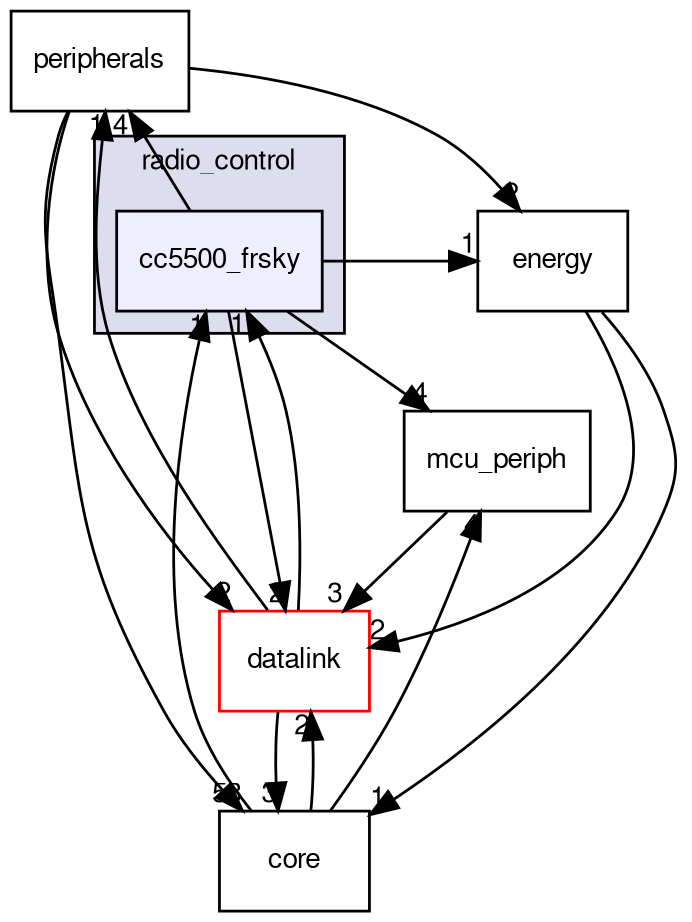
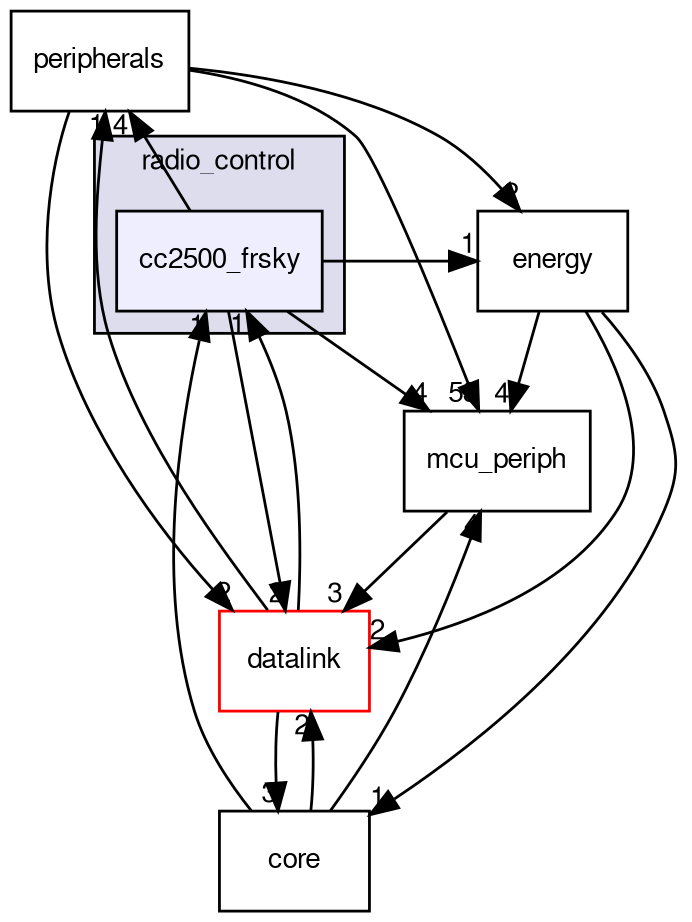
node "cc5500_frsky": label "cc5500_frsky" -> "cc2500_frsky"
edge "energy" -> "mcu_periph": added
edge "peripherals" -> "core": now "peripherals" -> "mcu_periph"
